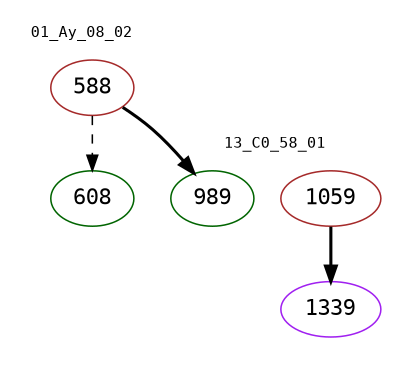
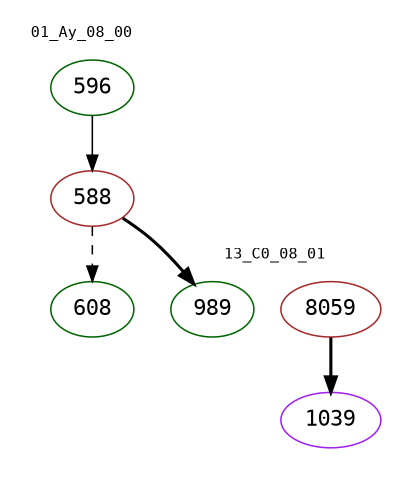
cluster "01_Ay_08_02": label "01_Ay_08_02" -> "01_Ay_08_00"
node "596": added
cluster "13_C0_58_01": label "13_C0_58_01" -> "13_C0_08_01"
node "1059": label "1059" -> "8059"
node "1339": label "1339" -> "1039"
